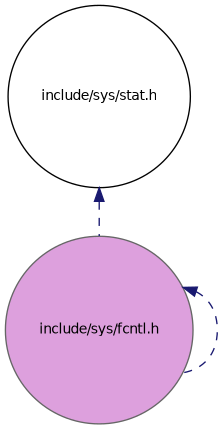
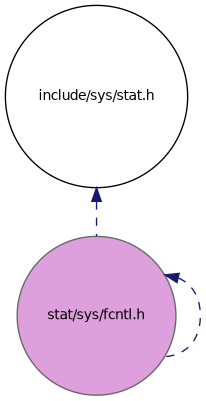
node "include/sys/fcntl.h": label "include/sys/fcntl.h" -> "stat/sys/fcntl.h"
